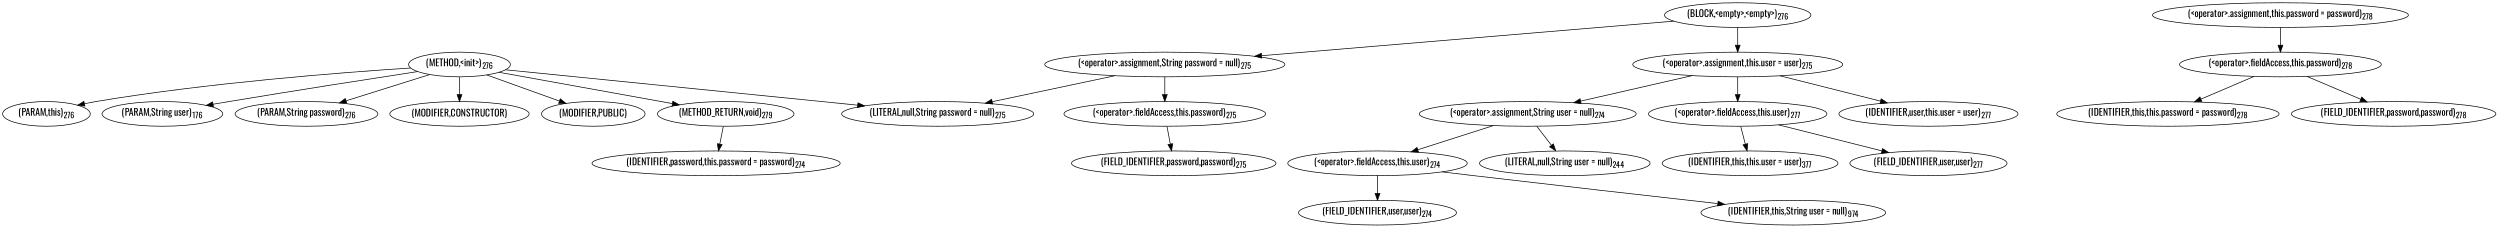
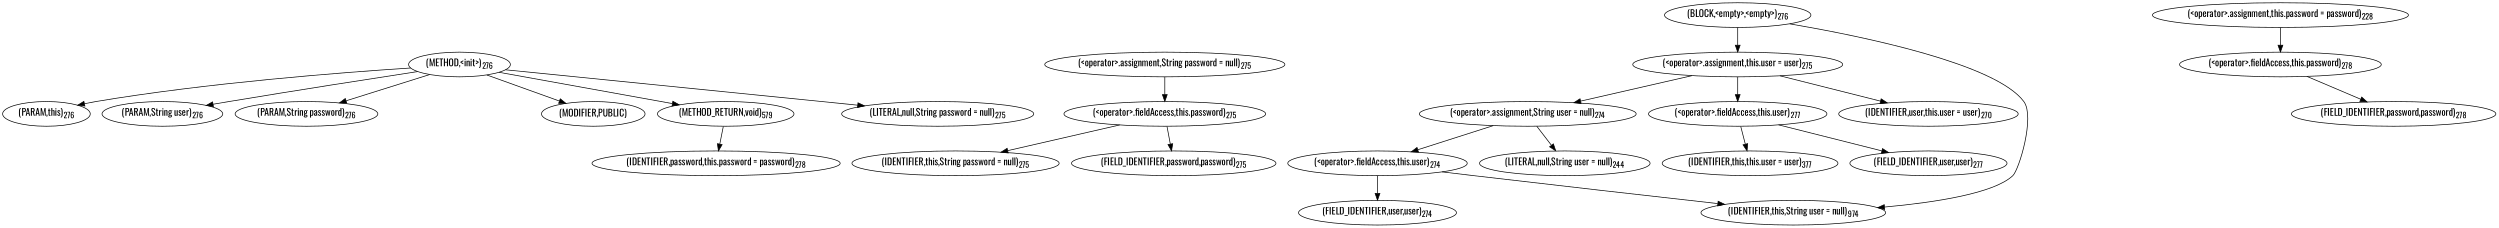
node "(<operator>.assignment,this.password = password)": text "278" -> "228"
edge "(BLOCK,<empty>,<empty>)" -> "(<operator>.assignment,String password = null)": now "(BLOCK,<empty>,<empty>)" -> "(IDENTIFIER,this,String user = null)"
edge "(<operator>.assignment,String password = null)" -> "(LITERAL,null,String password = null)": removed
node "(PARAM,String user)": text "176" -> "276"
node "(METHOD_RETURN,void)": text "279" -> "579"
node "(IDENTIFIER,user,this.user = user)": text "277" -> "270"
node "(MODIFIER,CONSTRUCTOR)": removed
node "(IDENTIFIER,this,this.password = password)": removed
node "(IDENTIFIER,password,this.password = password)": text "274" -> "278"
node "(IDENTIFIER,this,String password = null)": added
